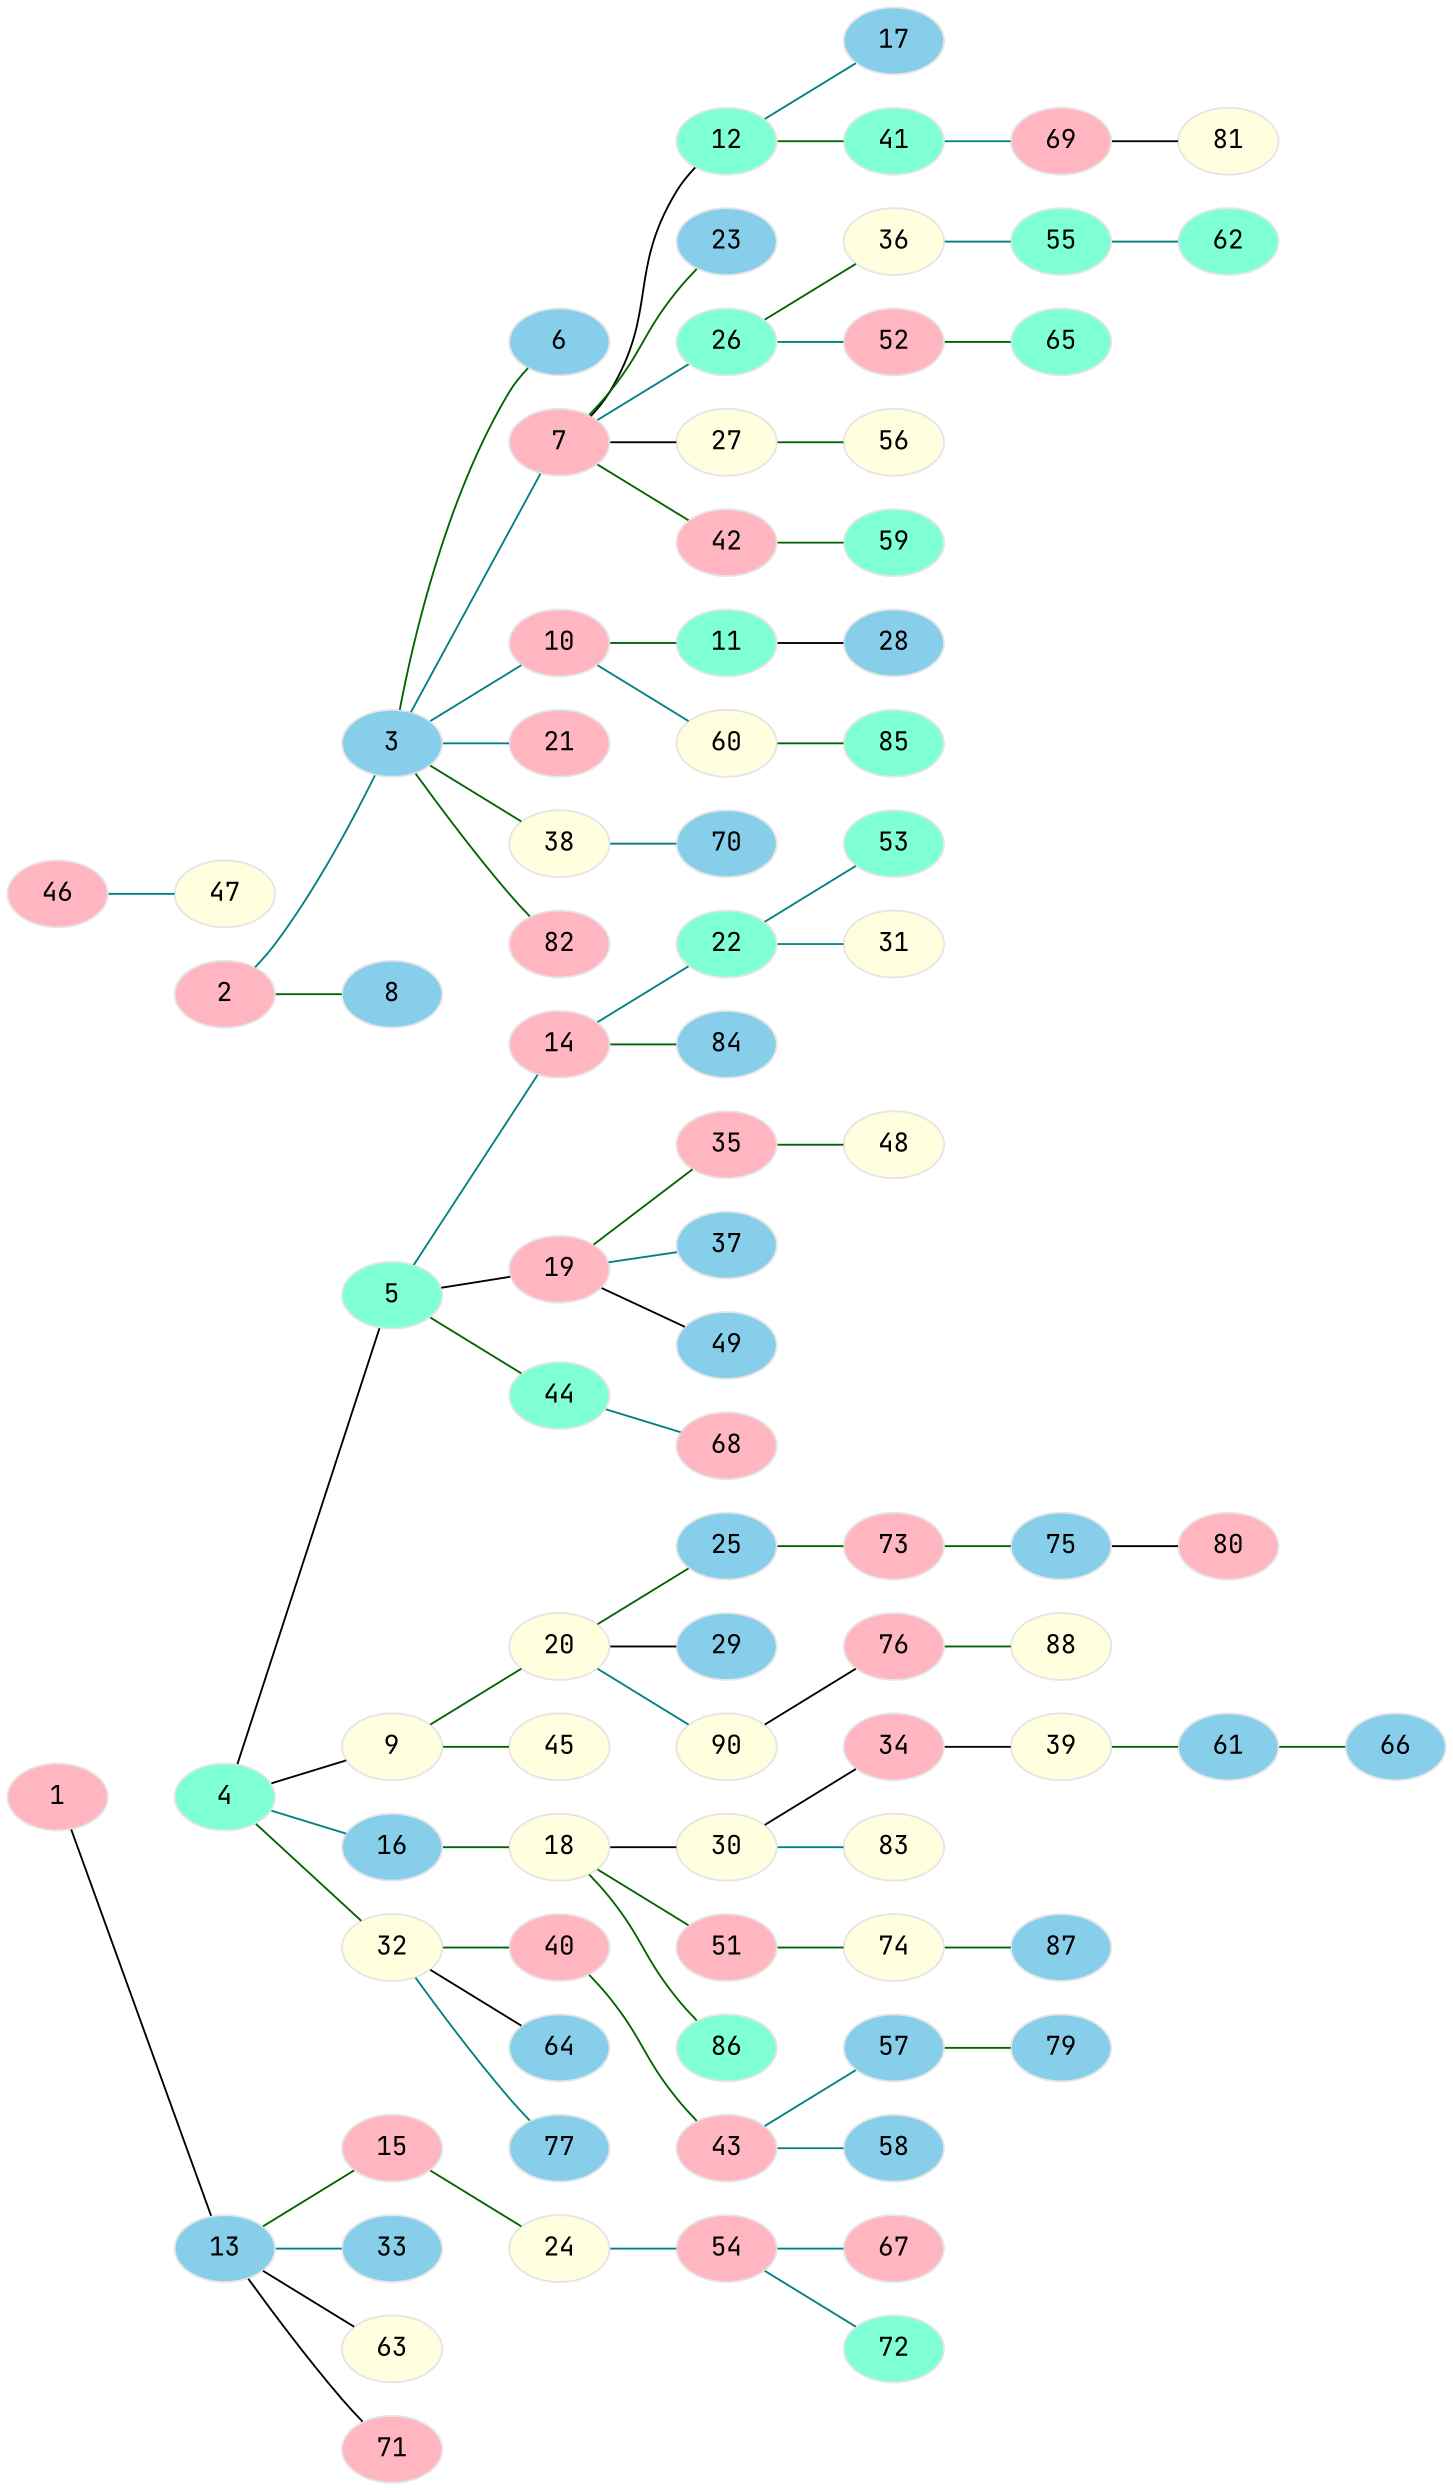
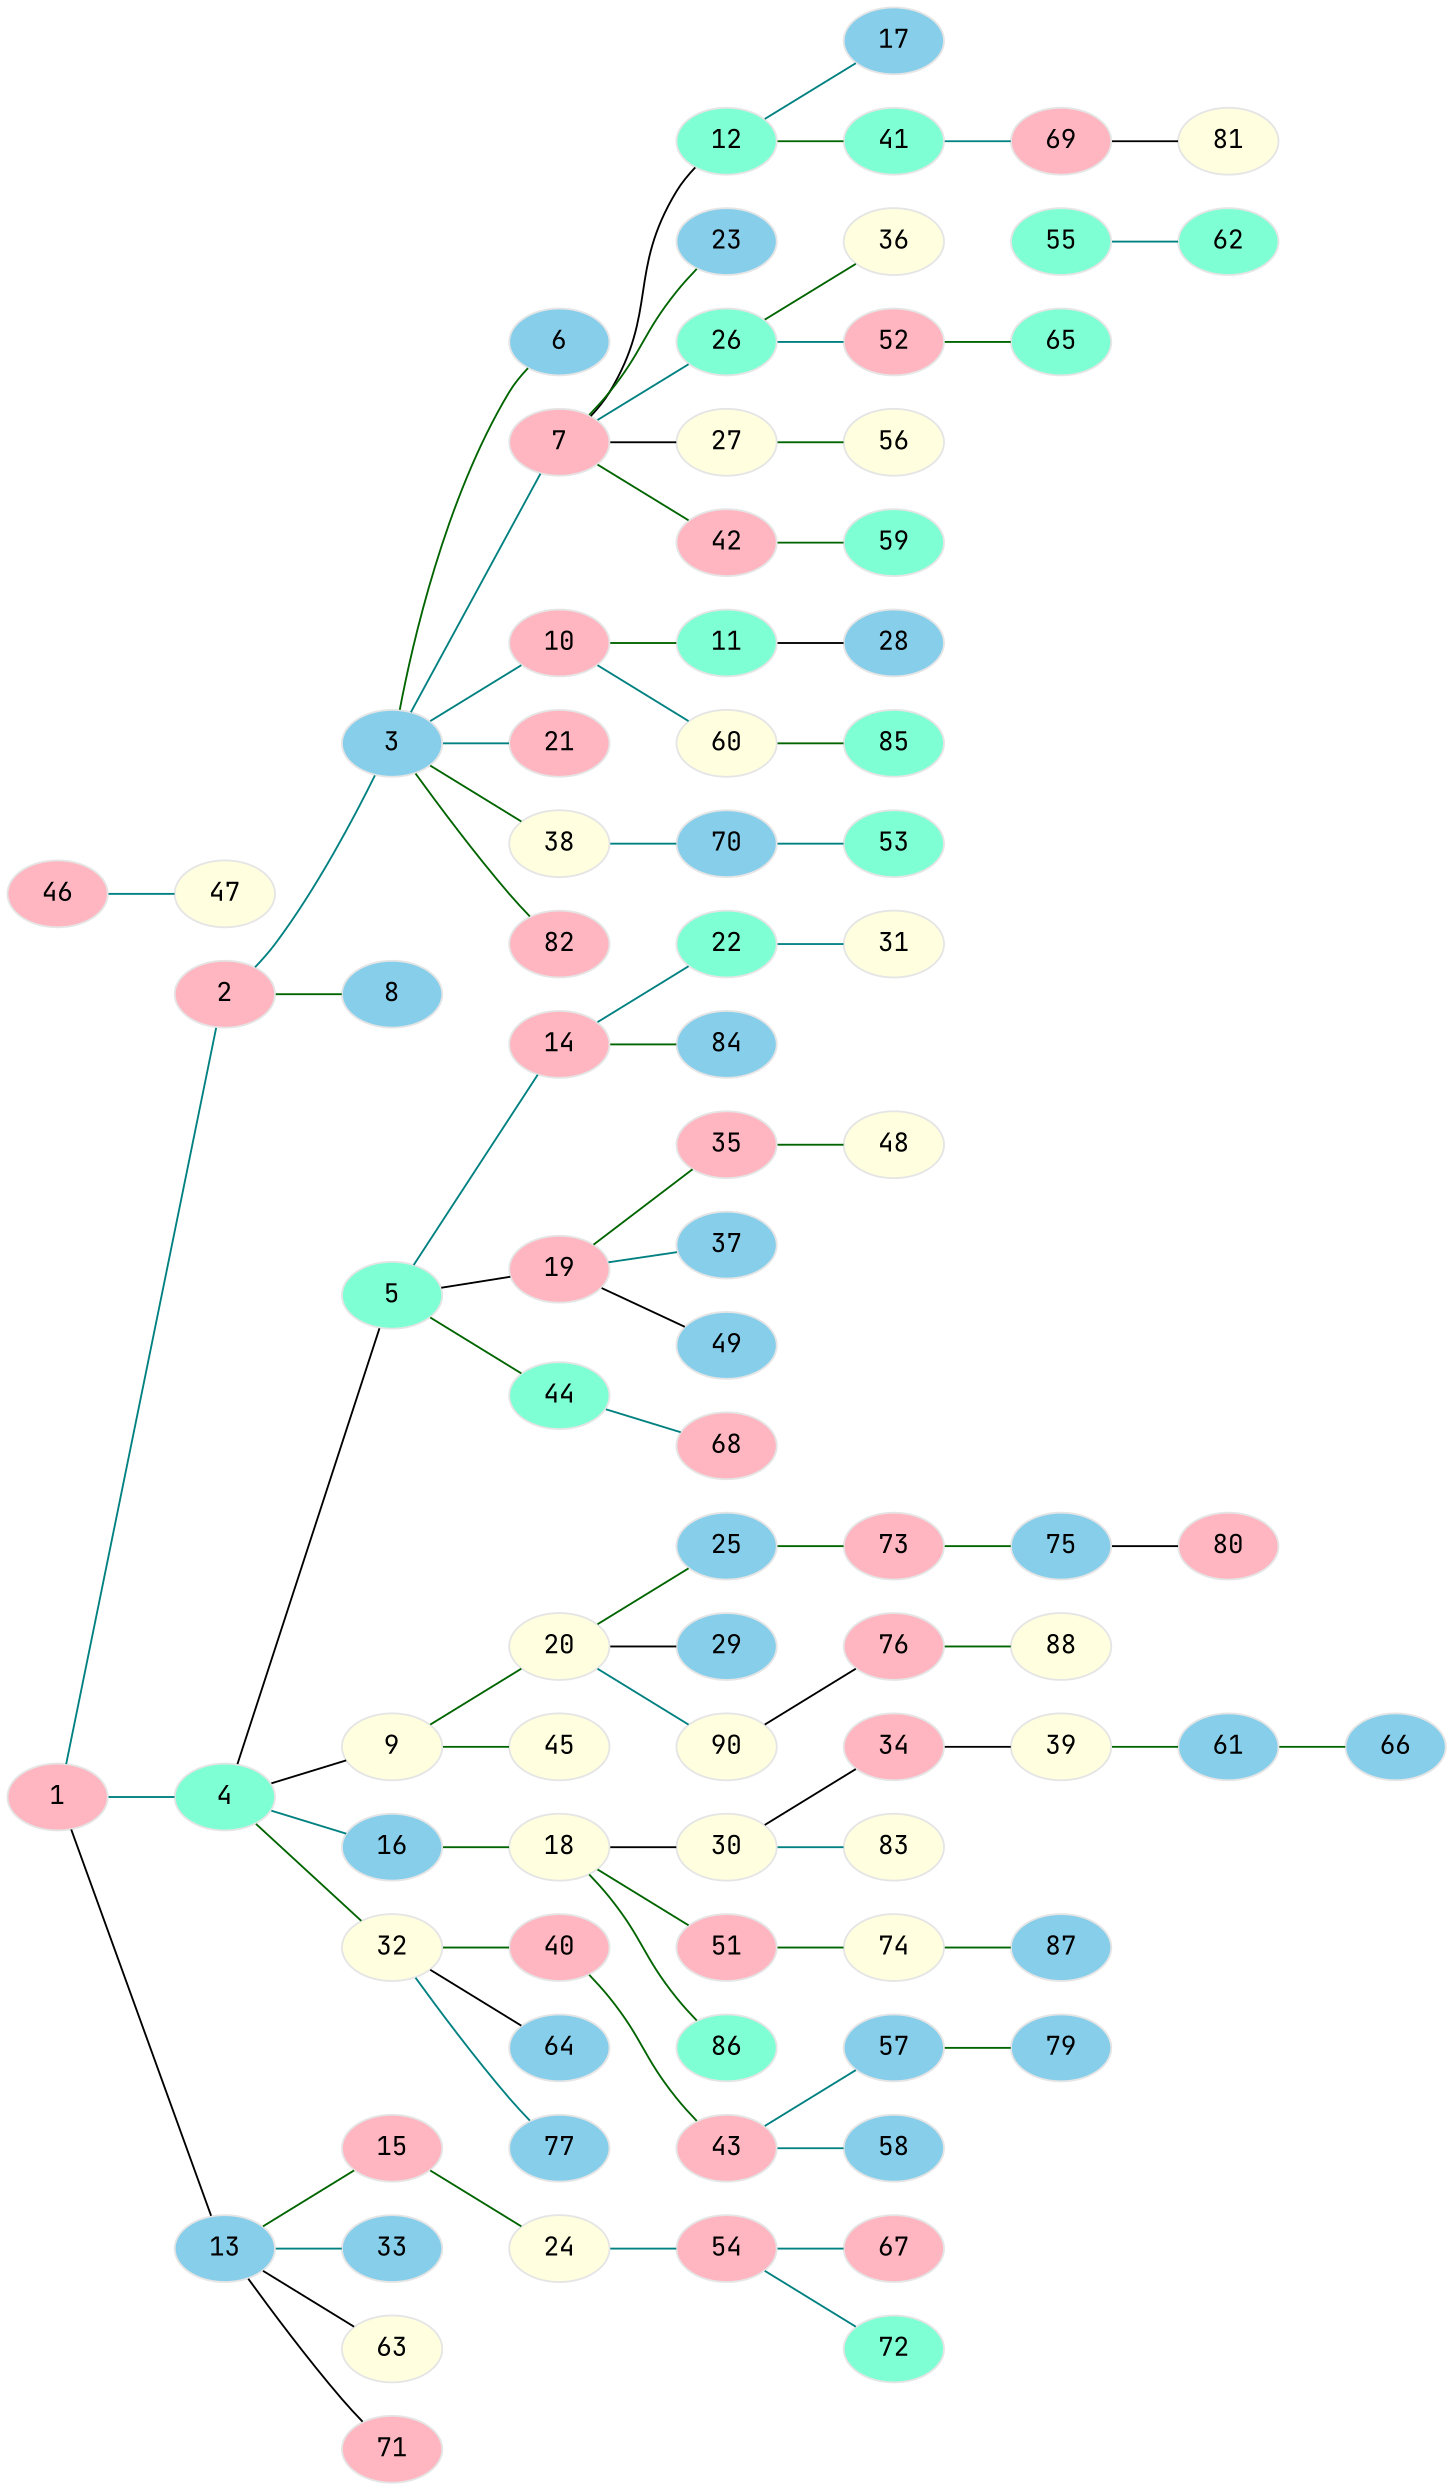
edge "36" -- "55": removed
edge "53" -- "22": now "53" -- "70"
edge "2" -- "1": added
edge "1" -- "4": added
